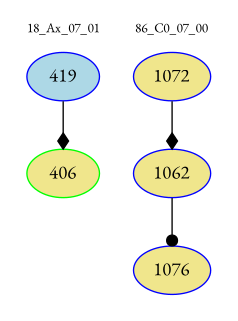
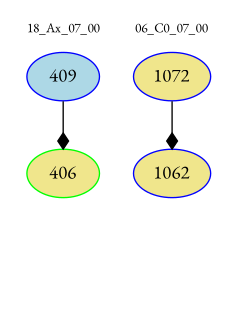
cluster "18_Ax_07_01": label "18_Ax_07_01" -> "18_Ax_07_00"
cluster "86_C0_07_00": label "86_C0_07_00" -> "06_C0_07_00"
node "419": label "419" -> "409"
node "1076": removed
